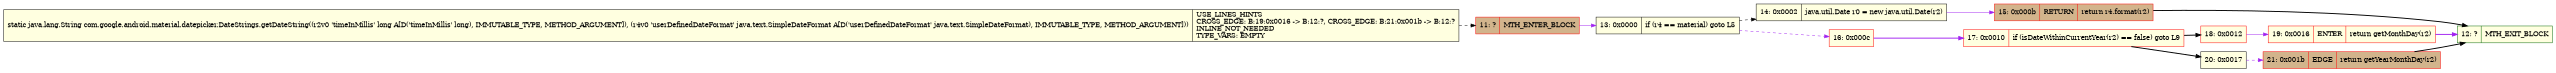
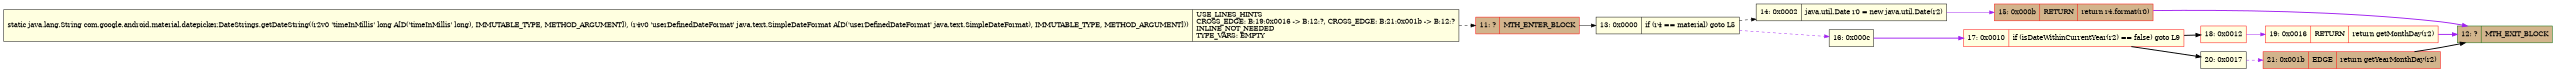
node "15: 0x000b": text "return r4.format(r2)" -> "return r4.format(r0)"
edge "15: 0x000b" -> "12: ?": color black -> purple
edge "11: ?" -> "13: 0x0000": color purple -> black
node "19: 0x0016": text "ENTER" -> "RETURN"
node "12: ?": fillcolor lightyellow -> tan
node "16: 0x000c": color red -> black
